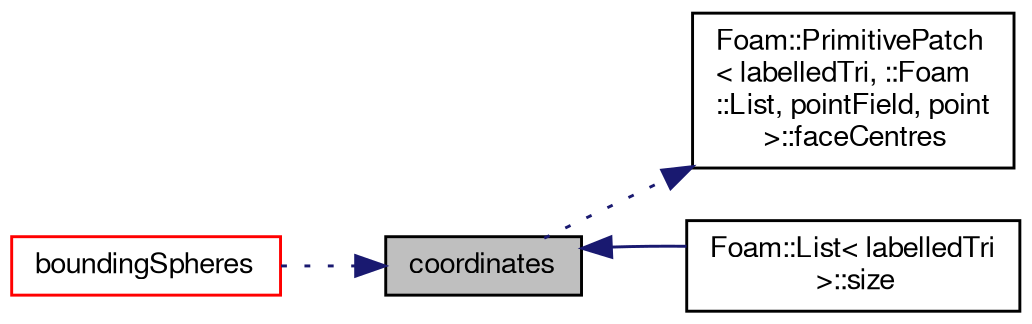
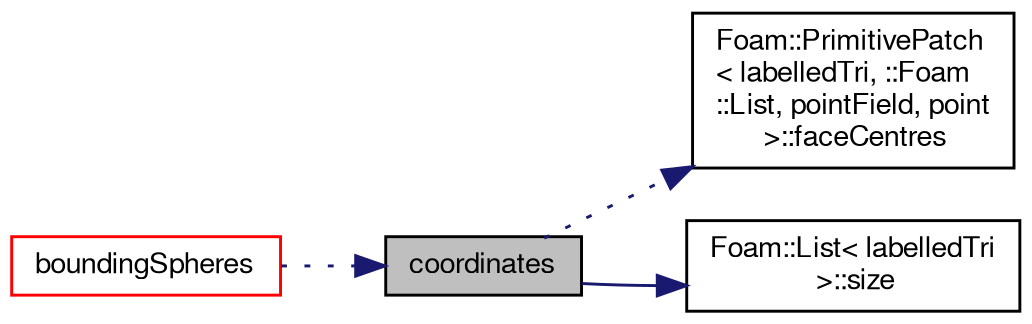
edge "Foam::List< labelledTri >::size" -> "coordinates": reversed
